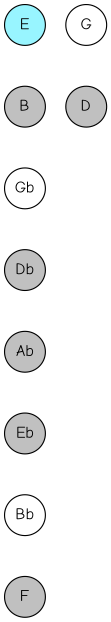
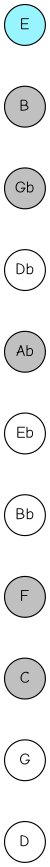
node "D": fillcolor gray -> white
node "Gb": fillcolor white -> gray
node "Db": fillcolor gray -> white
node "Eb": fillcolor gray -> white
node "C": added
